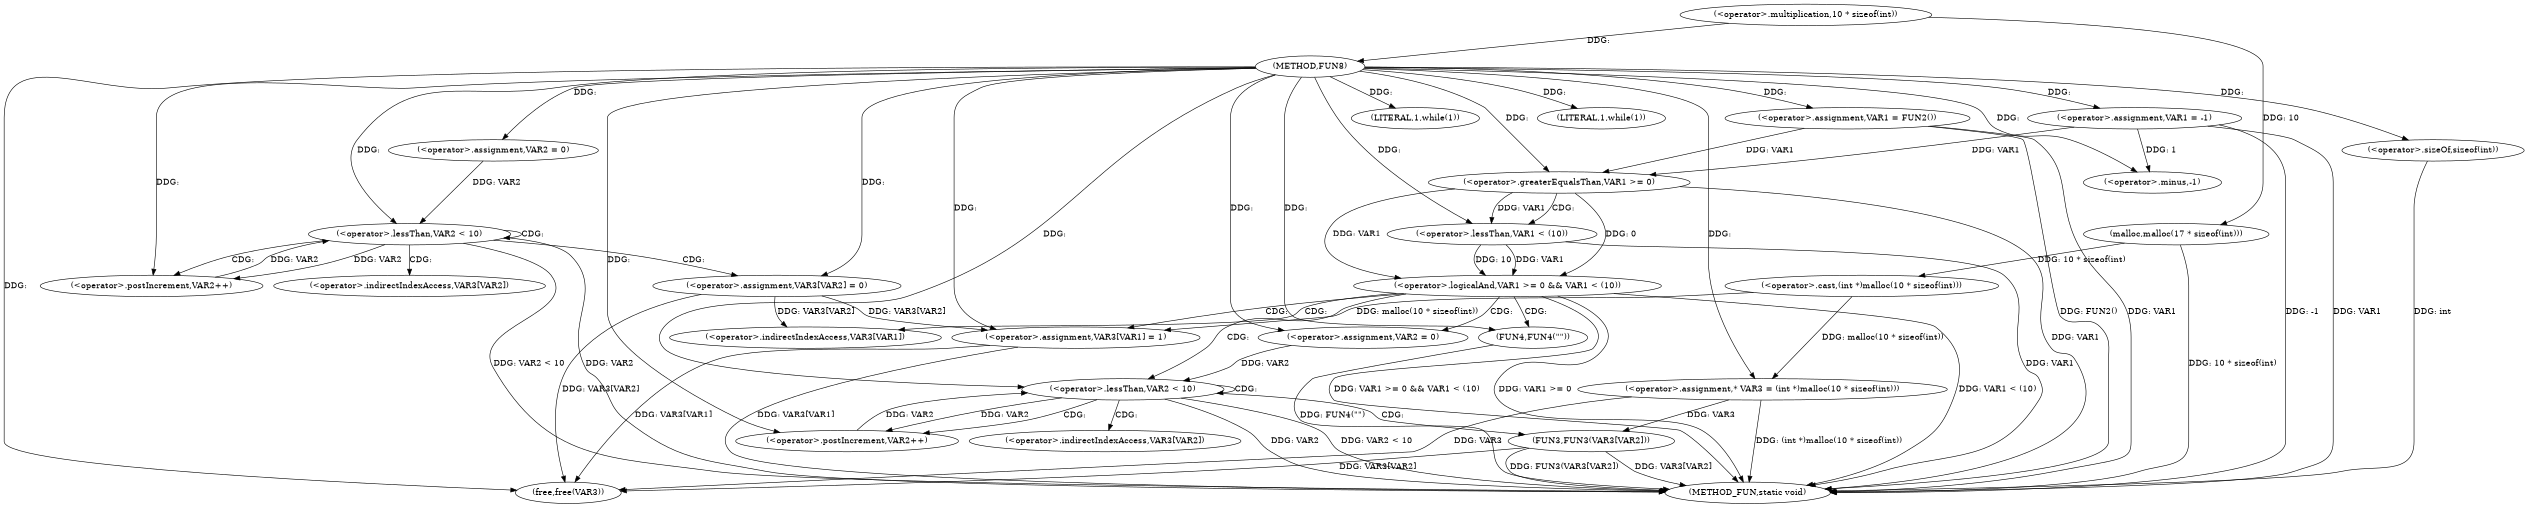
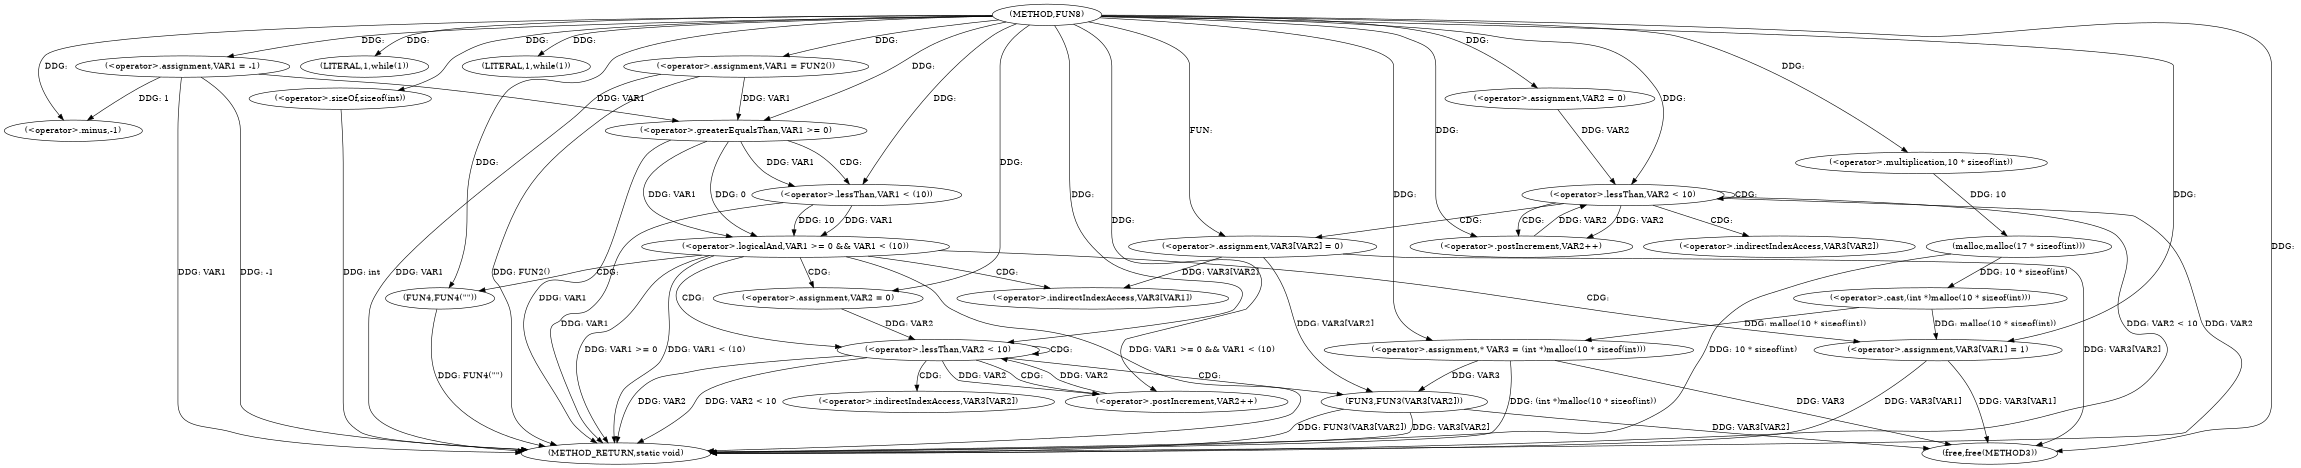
edge "(<operator>.multiplication,10 * sizeof(int))" -> "(METHOD,FUN8)": reversed
edge "(METHOD,FUN8)" -> "(<operator>.assignment,VAR3[VAR2] = 0)": label "DDG: " -> "FUN: "
edge "(<operator>.assignment,VAR3[VAR2] = 0)" -> "(<operator>.assignment,VAR3[VAR1] = 1)": now "(<operator>.assignment,VAR3[VAR2] = 0)" -> "(FUN3,FUN3(VAR3[VAR2]))"
node "(free,free(VAR3))": label "(free,free(VAR3))" -> "(free,free(METHOD3))"
node "(METHOD_FUN,static void)": label "(METHOD_FUN,static void)" -> "(METHOD_RETURN,static void)"
